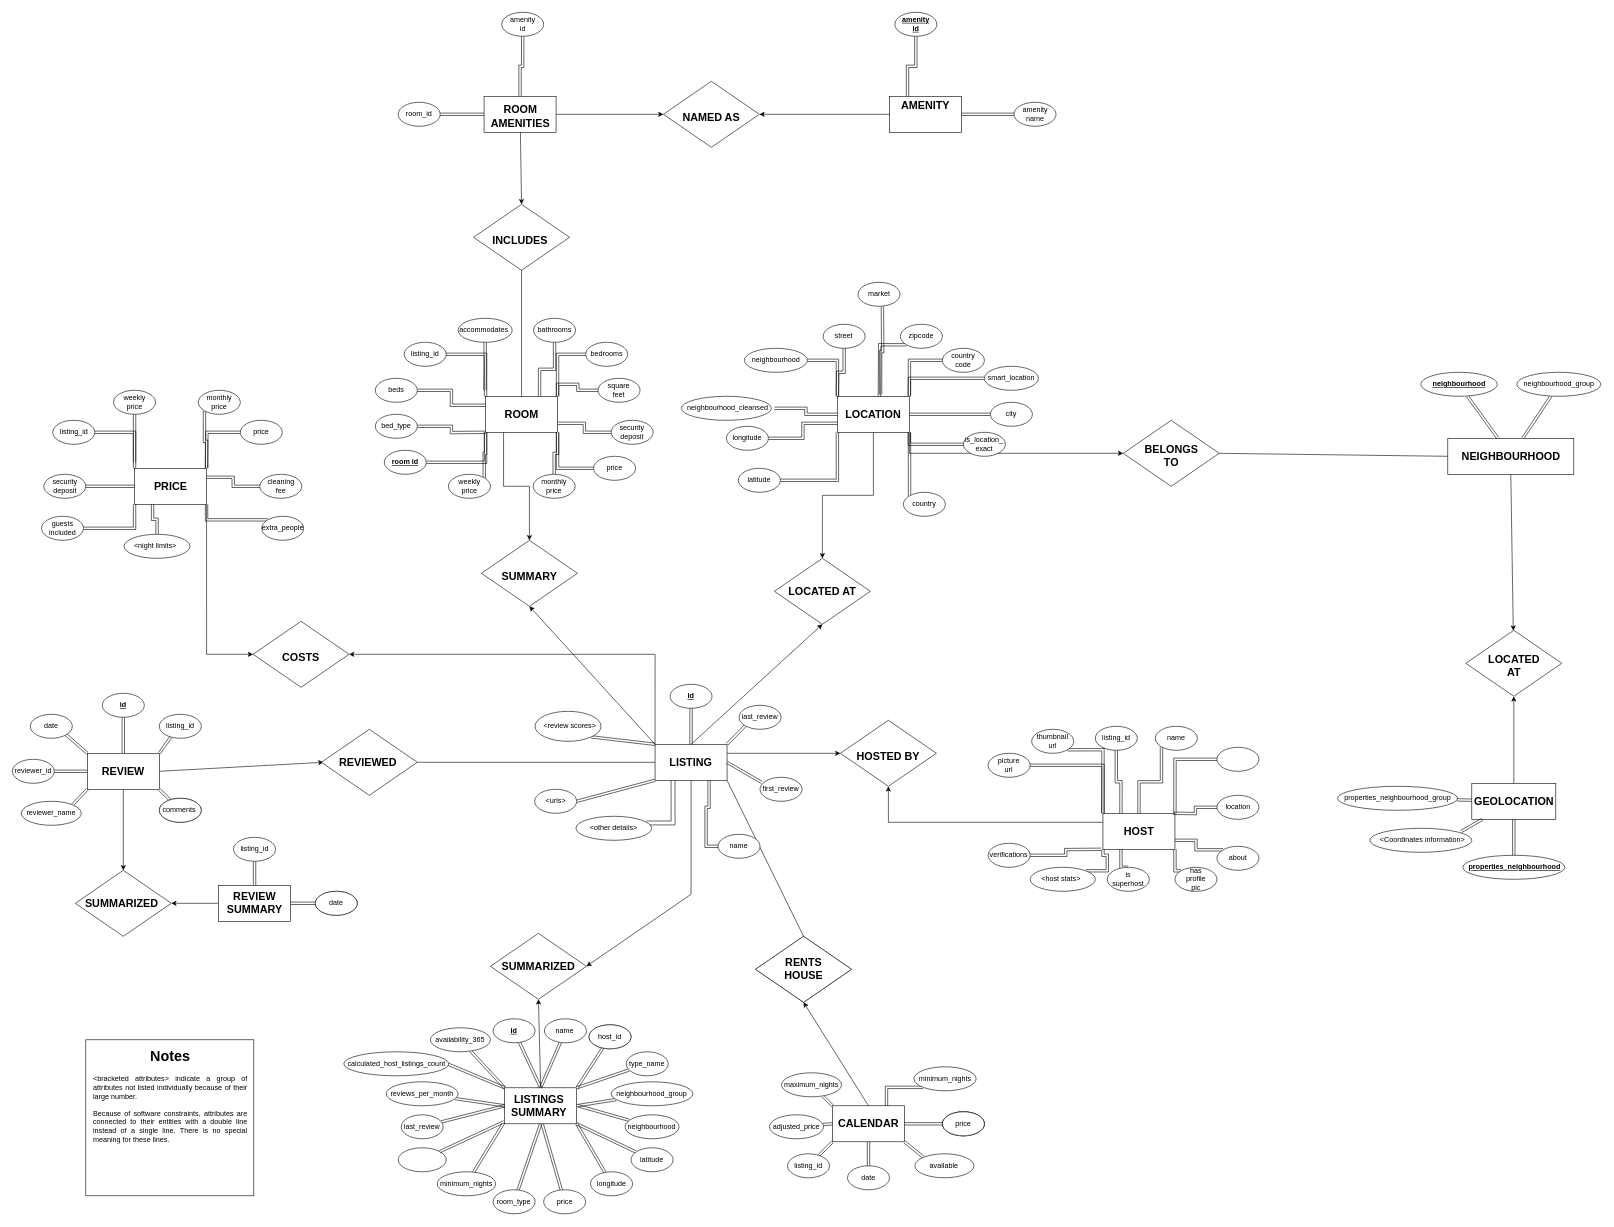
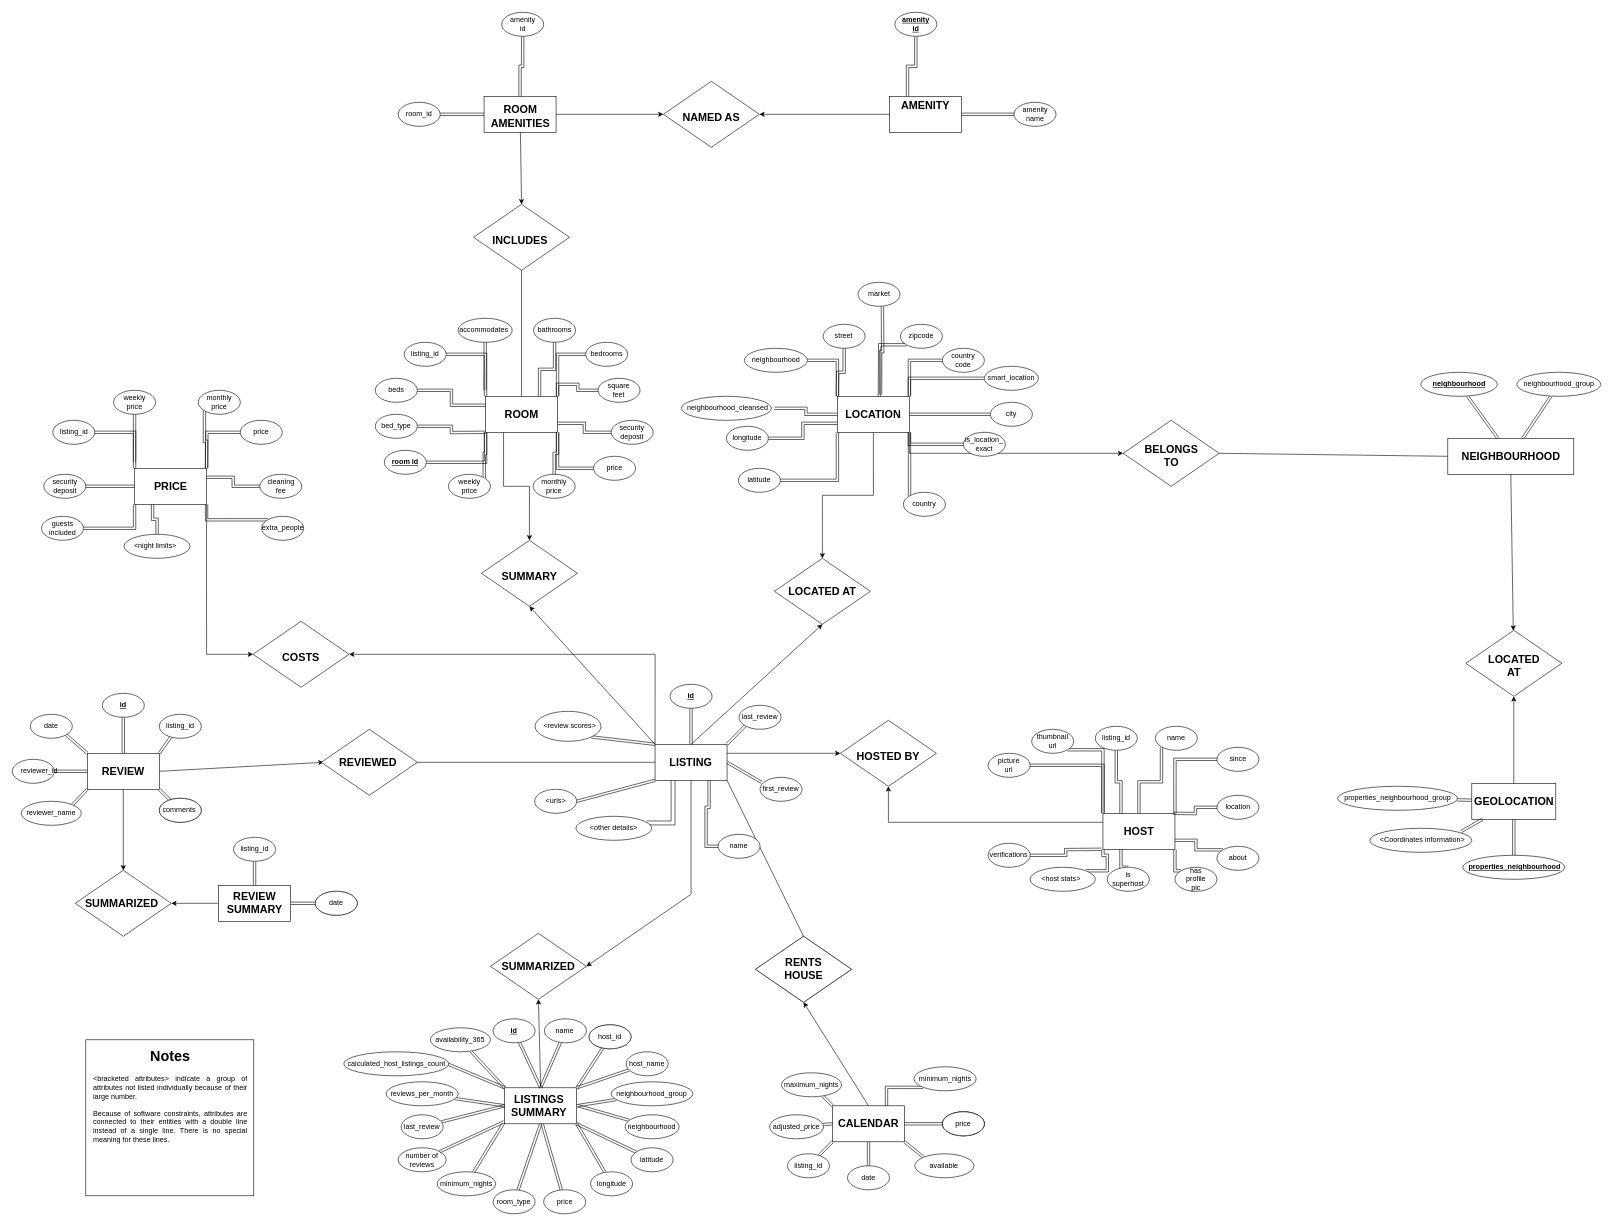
node "since": added
node "reviewer_id": moved (33, 771) -> (39, 771)
node "type_name": label "type_name" -> "host_name"
node "number of reviews": added
